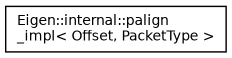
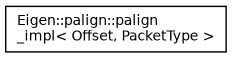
node "Eigen::internal::palign _impl< Offset, PacketType >": label "Eigen::internal::palign _impl< Offset, PacketType >" -> "Eigen::palign::palign _impl< Offset, PacketType >"
